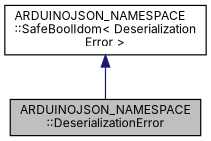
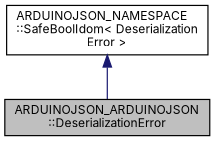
node "ARDUINOJSON_NAMESPACE ::DeserializationError": label "ARDUINOJSON_NAMESPACE ::DeserializationError" -> "ARDUINOJSON_ARDUINOJSON ::DeserializationError"
